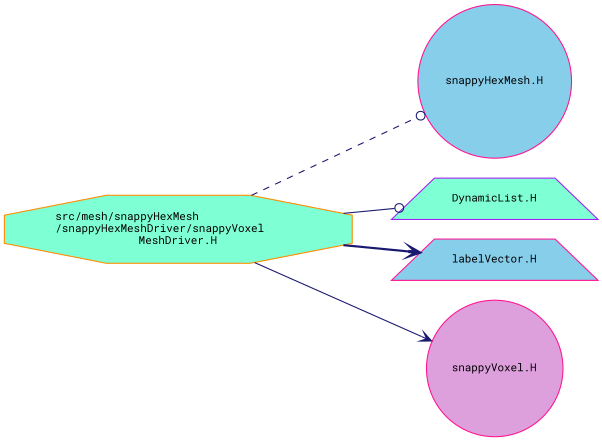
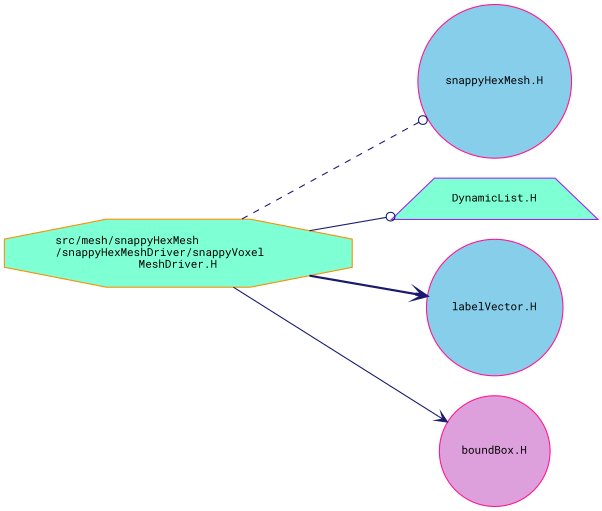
node "labelVector.H": shape trapezium -> circle
node "snappyVoxel.H": label "snappyVoxel.H" -> "boundBox.H"
